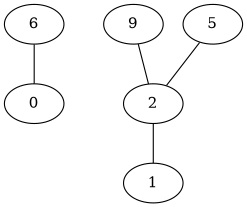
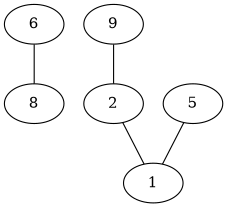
edge "5" -- "2": now "5" -- "1"
node "0": label "0" -> "8"
